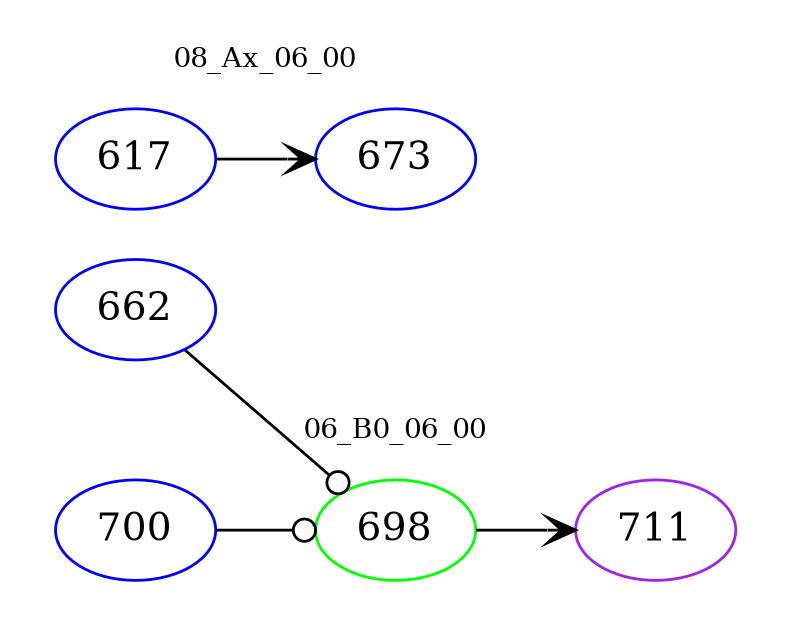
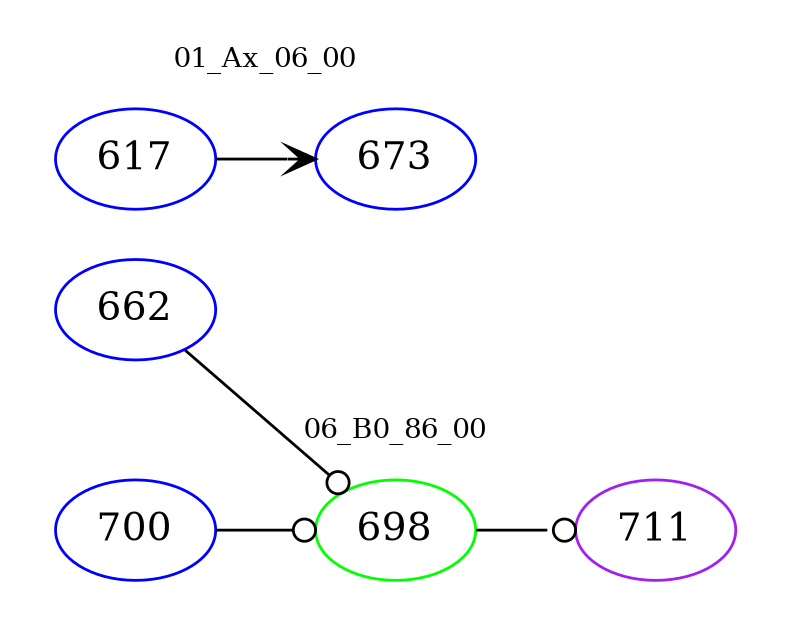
cluster "08_Ax_06_00": label "08_Ax_06_00" -> "01_Ax_06_00"
cluster "06_B0_06_00": label "06_B0_06_00" -> "06_B0_86_00"
edge "698" -> "711": arrowhead vee -> odot
